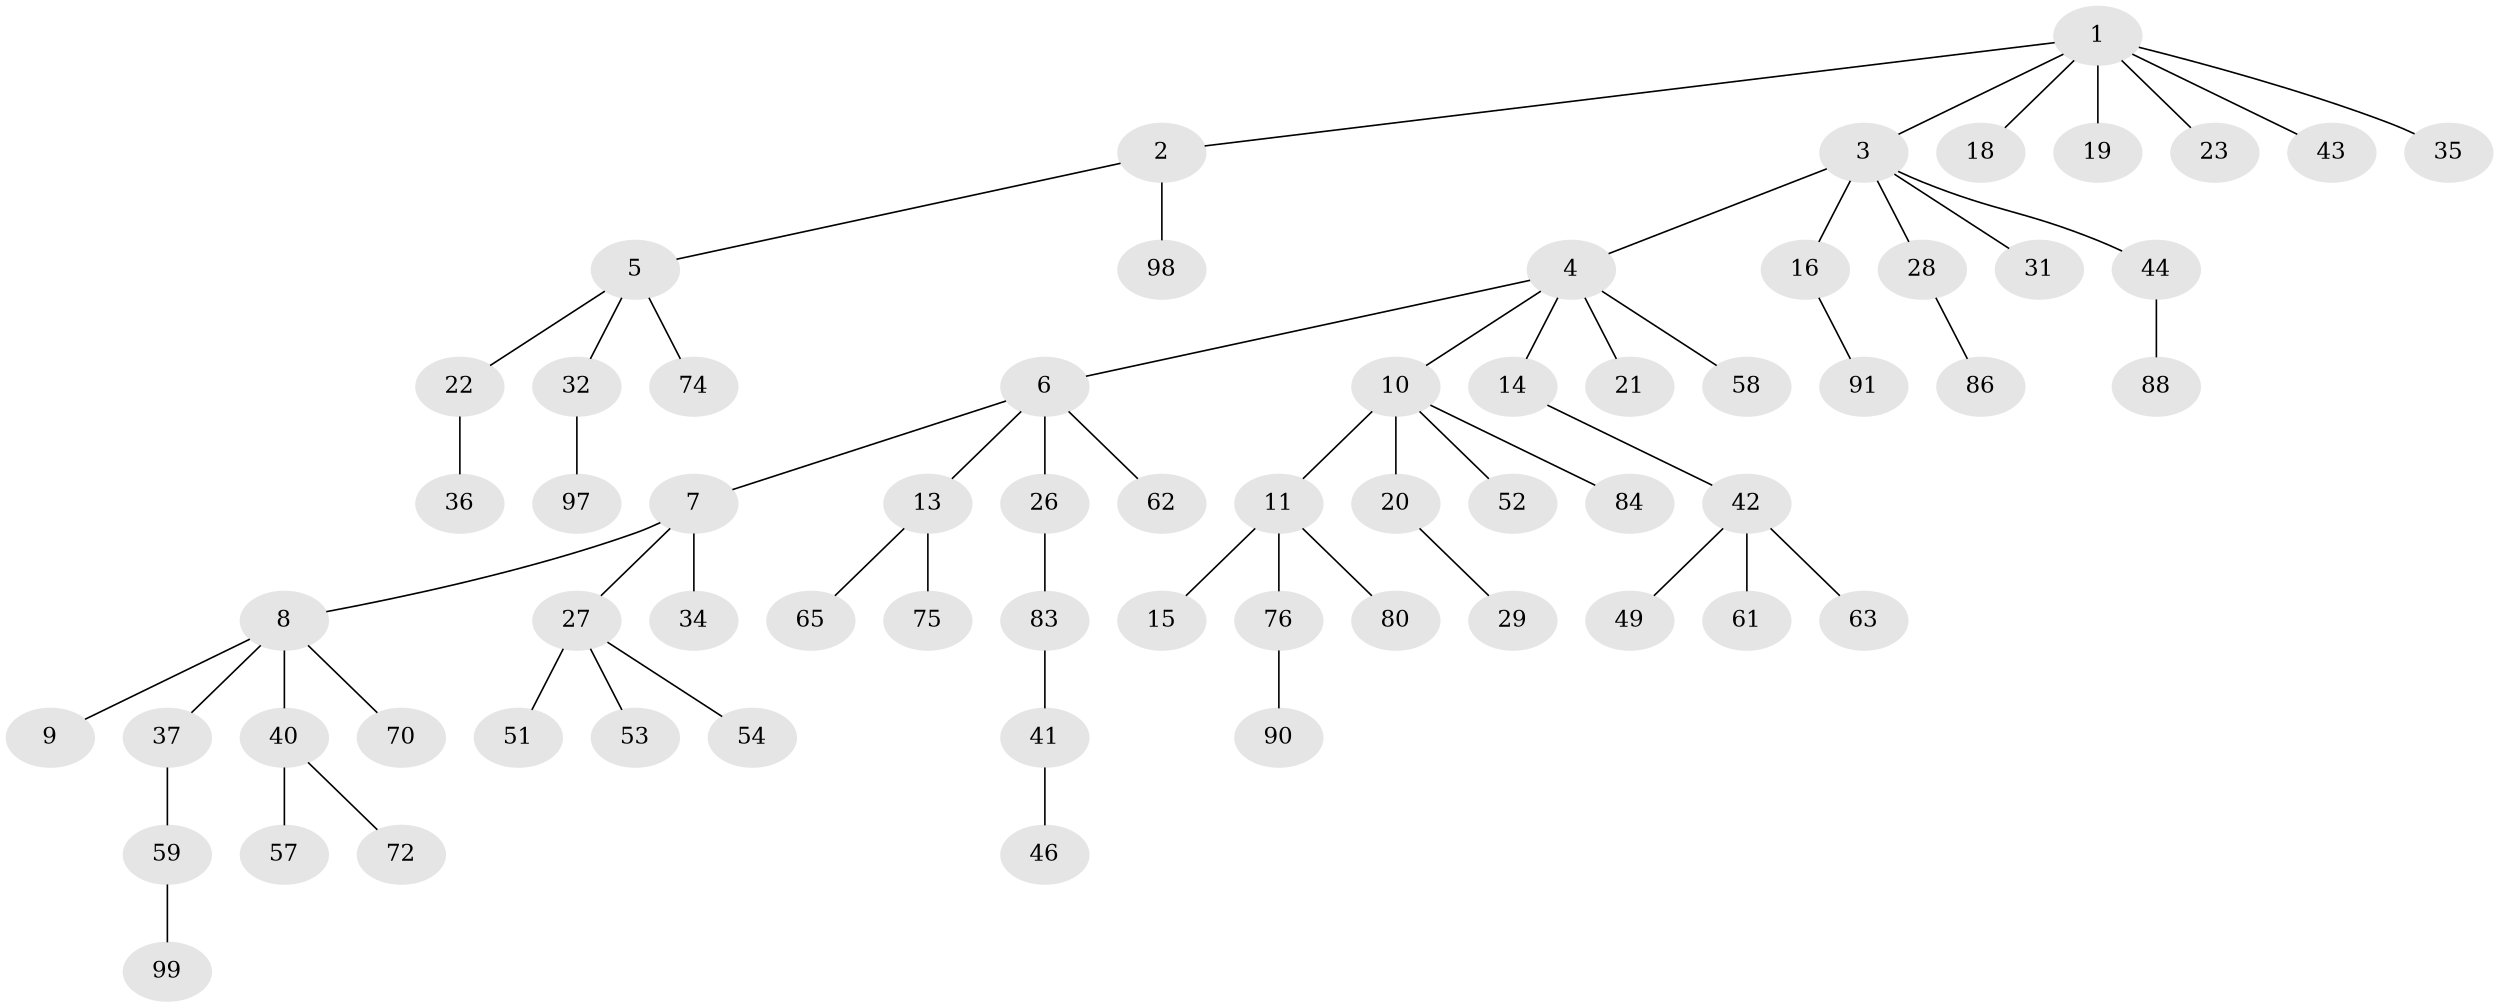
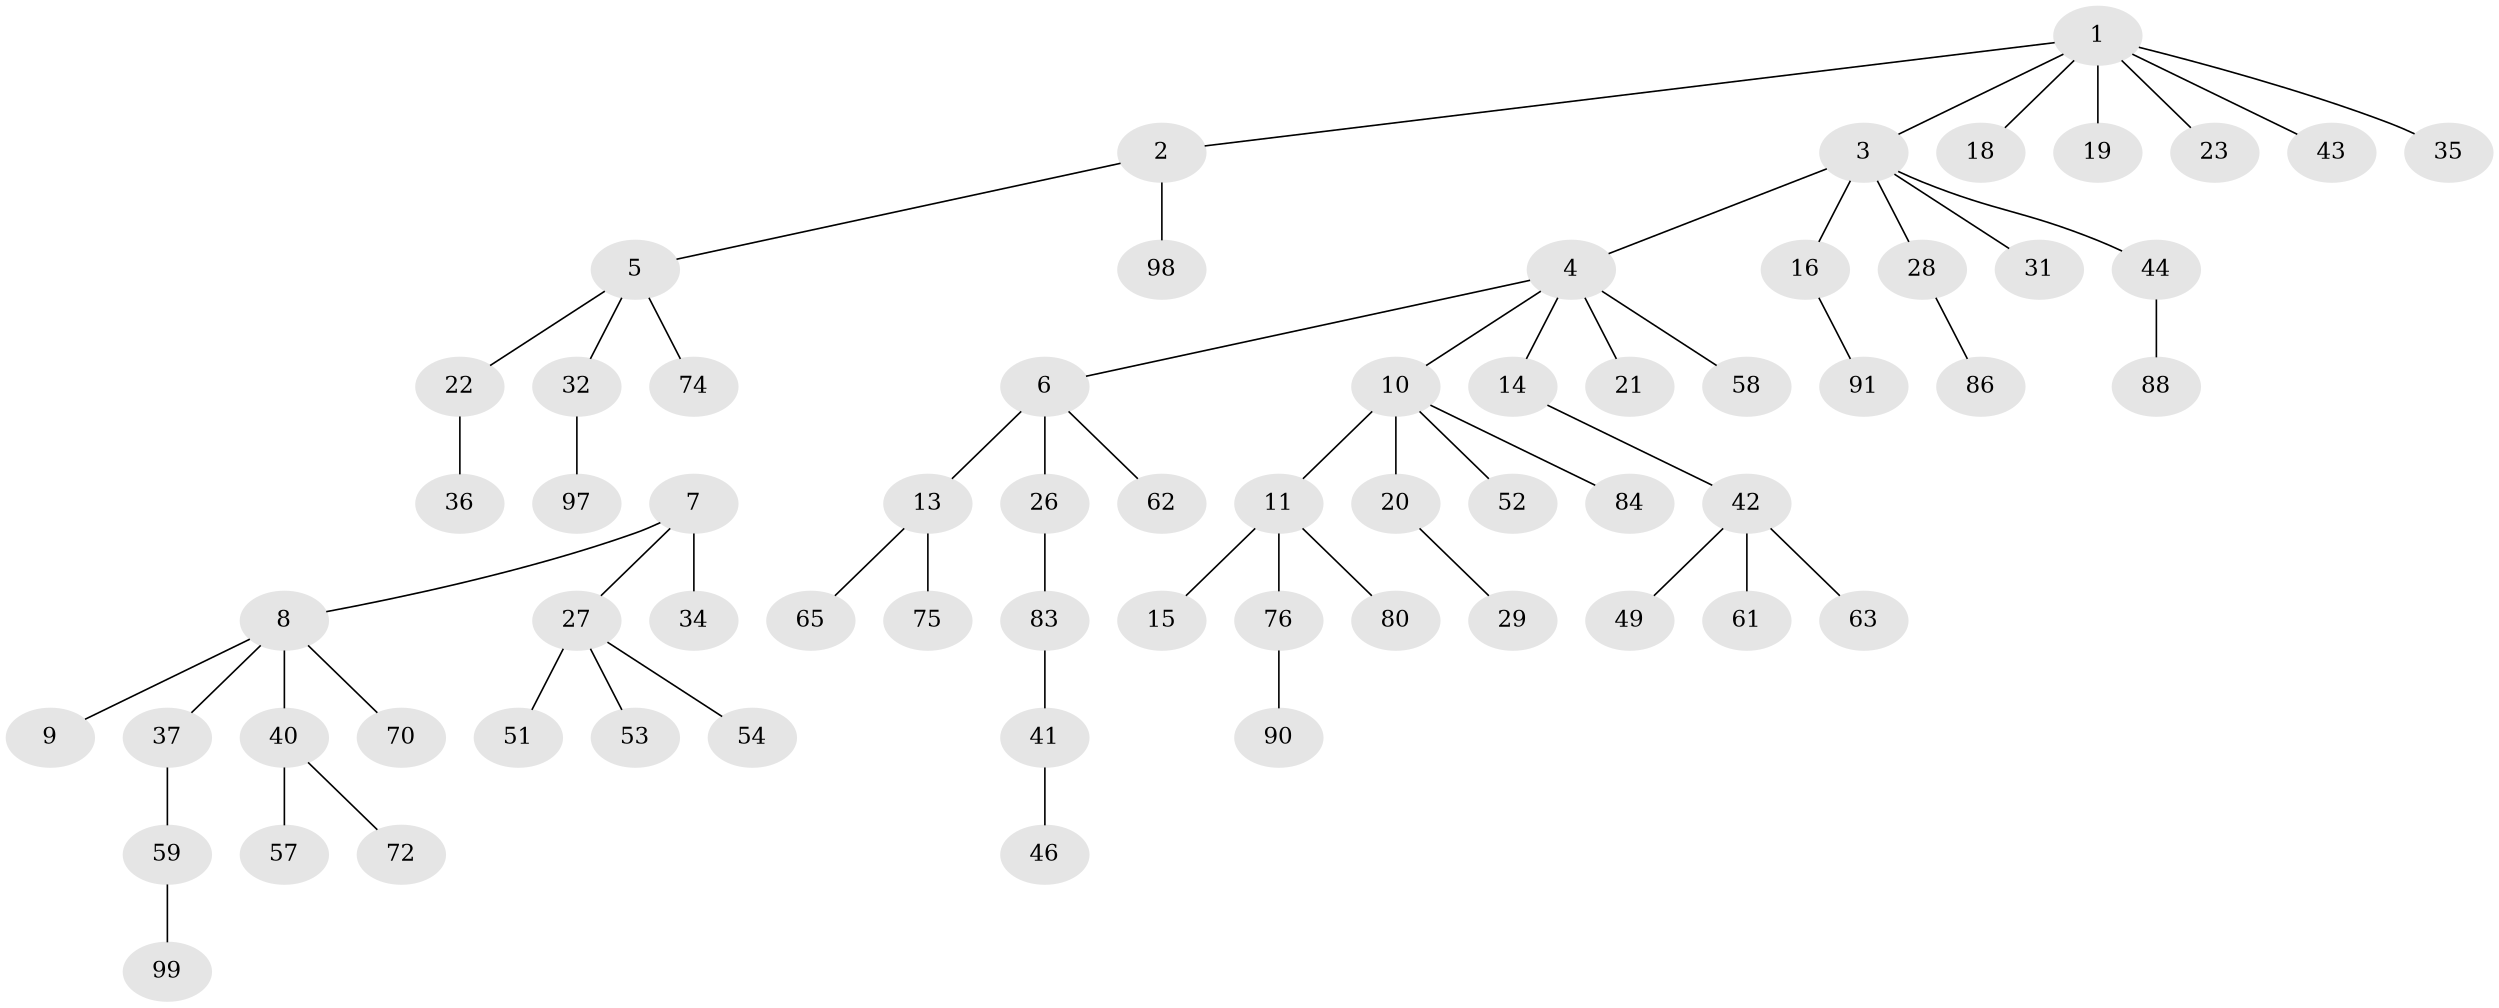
edge "6" -- "7": removed
